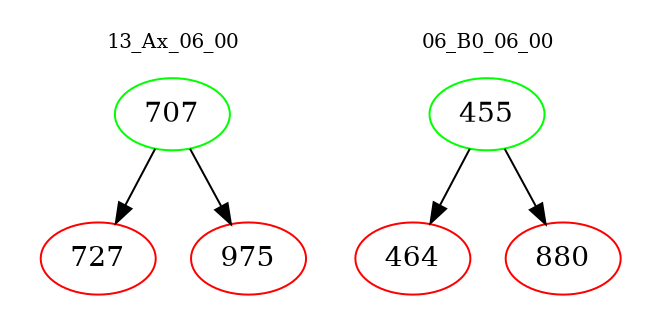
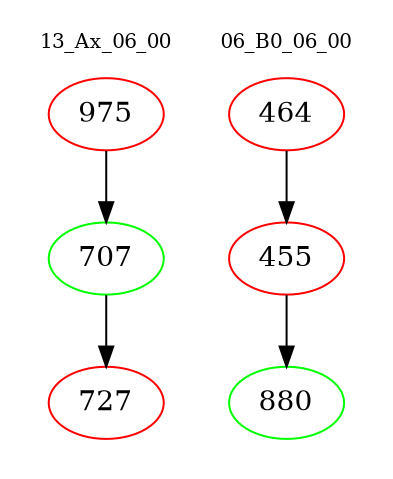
node "455": color green -> red
edge "707" -> "975": reversed
edge "455" -> "464": reversed
node "880": color red -> green
